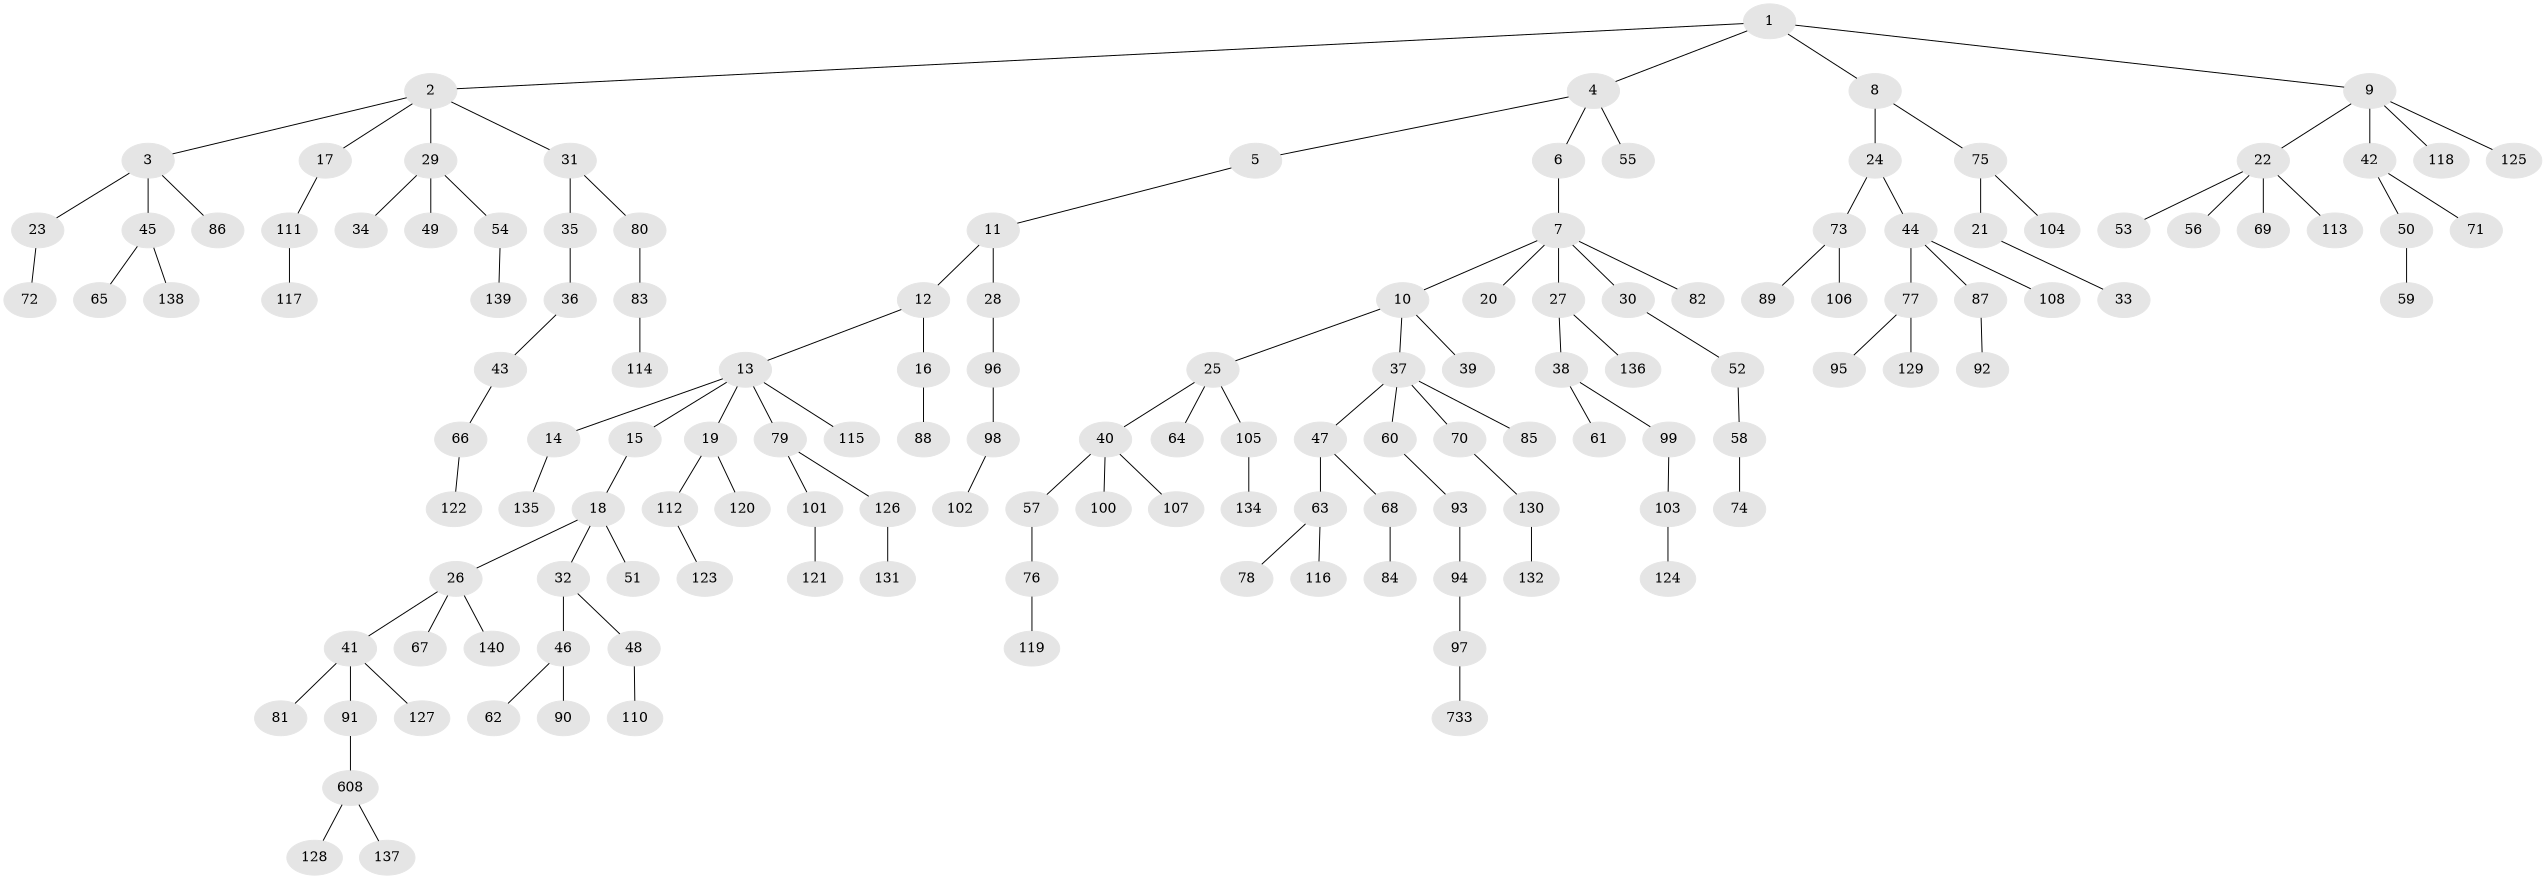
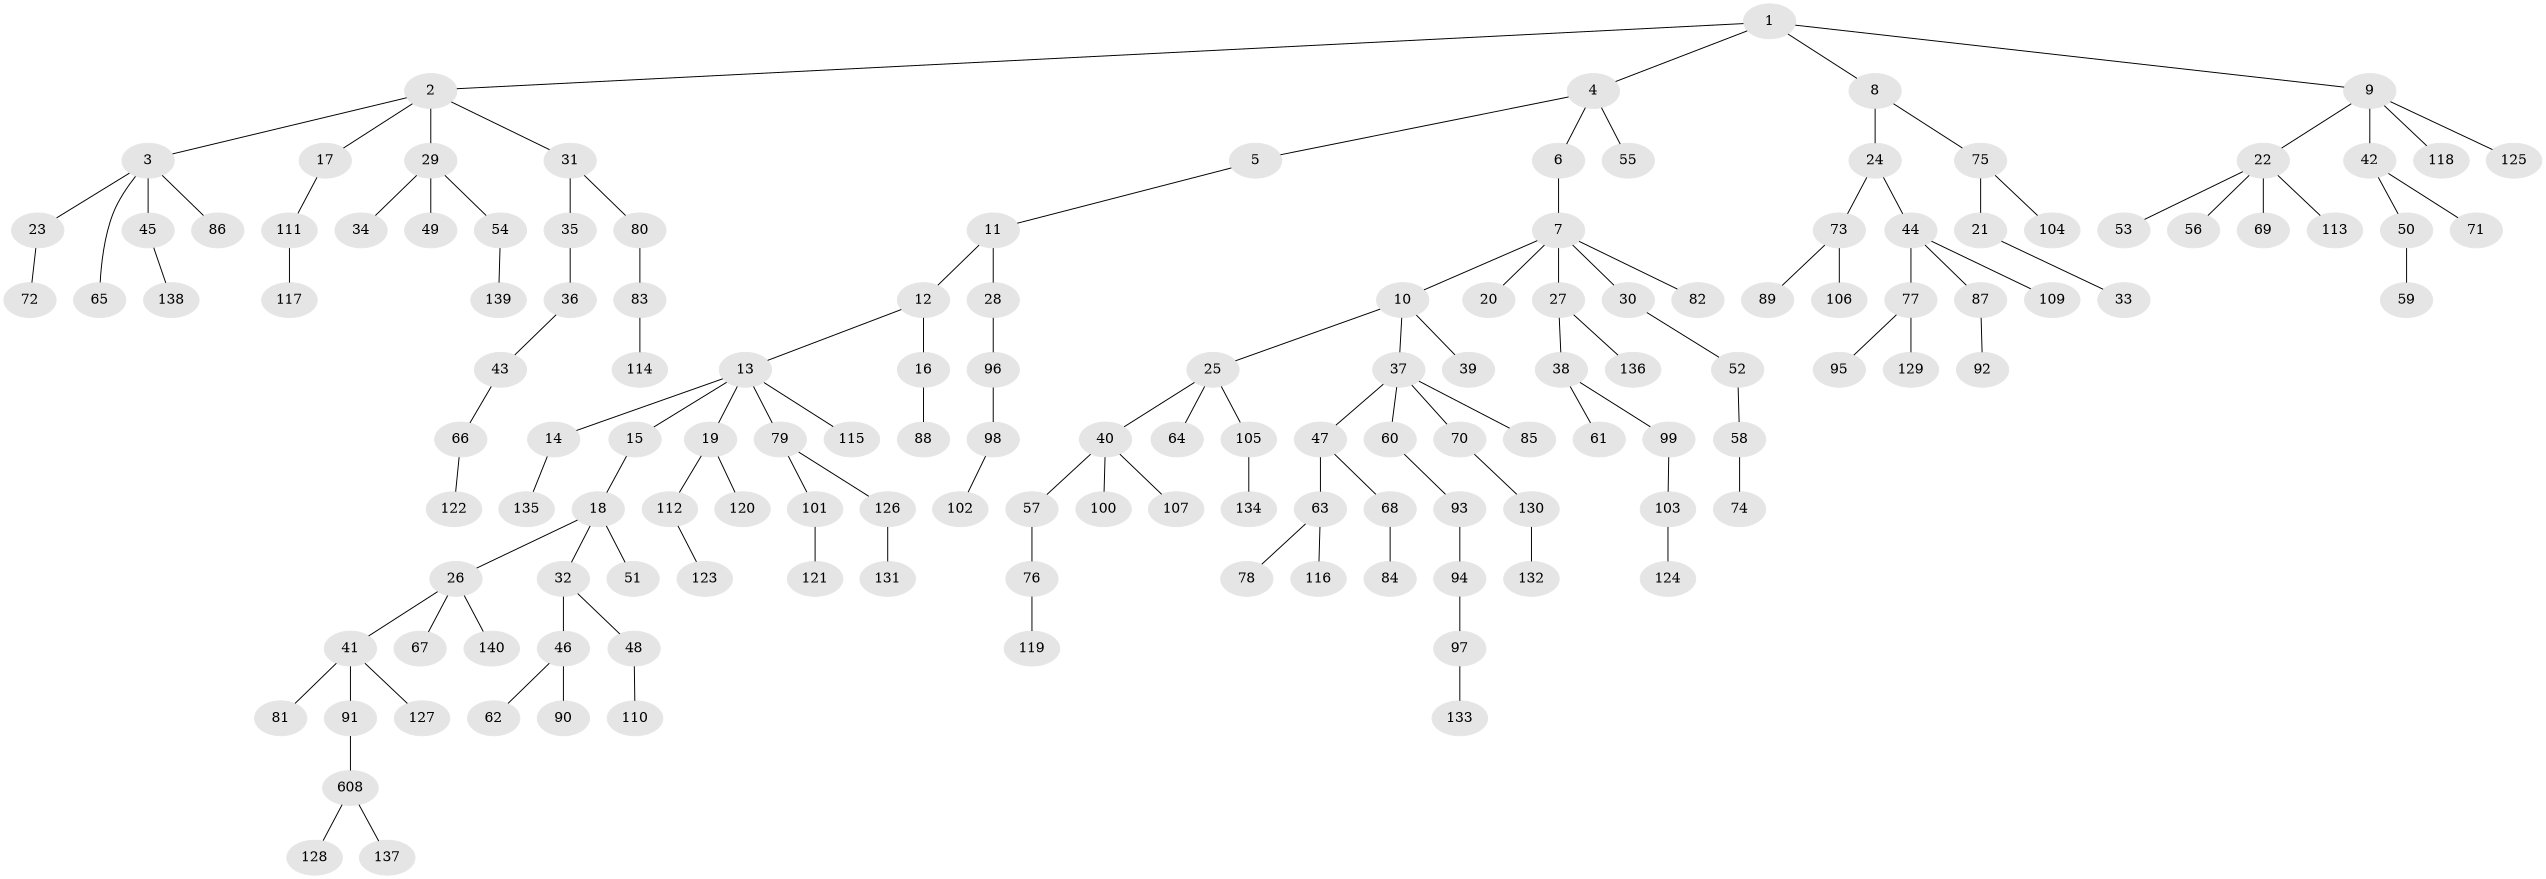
edge "45" -- "65": now "3" -- "65"
node "108": label "108" -> "109"
node "733": label "733" -> "133"
